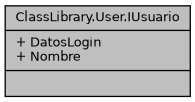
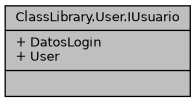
node "ClassLibrary.User.IUsuario": text "+ Nombre" -> "+ User"
